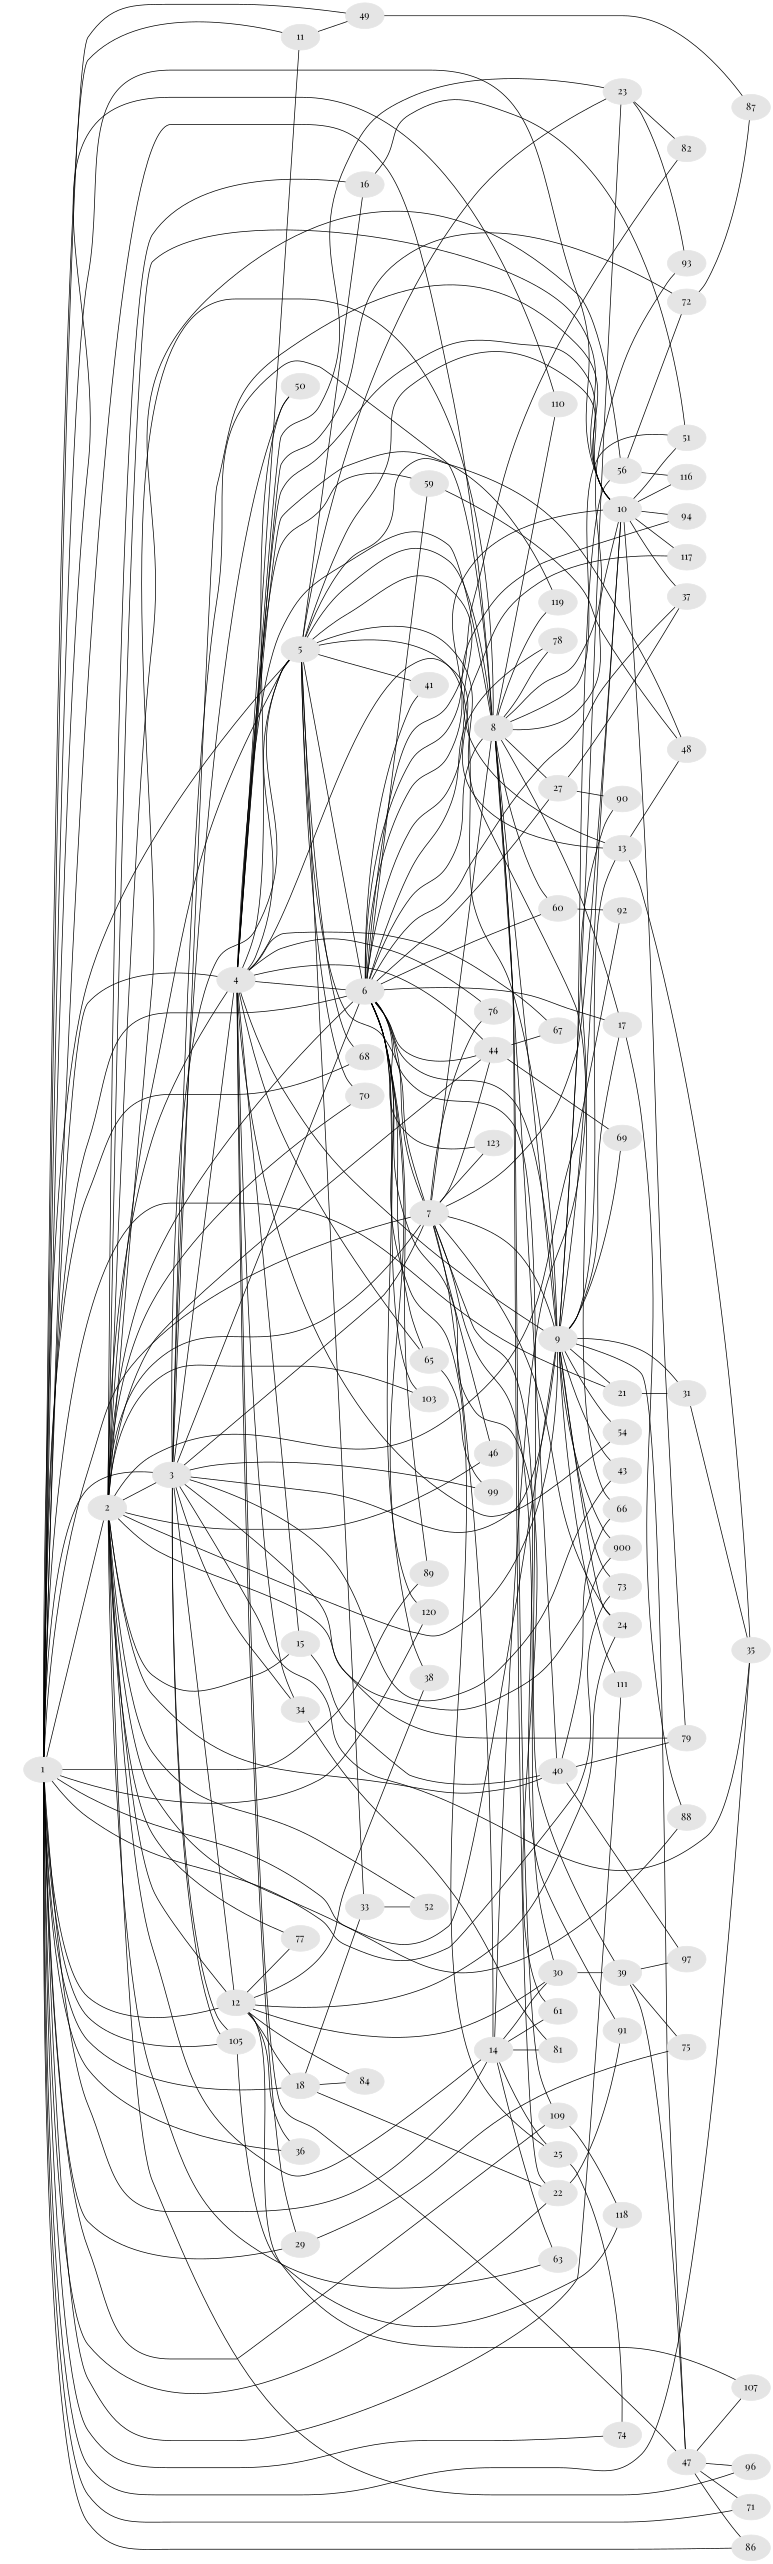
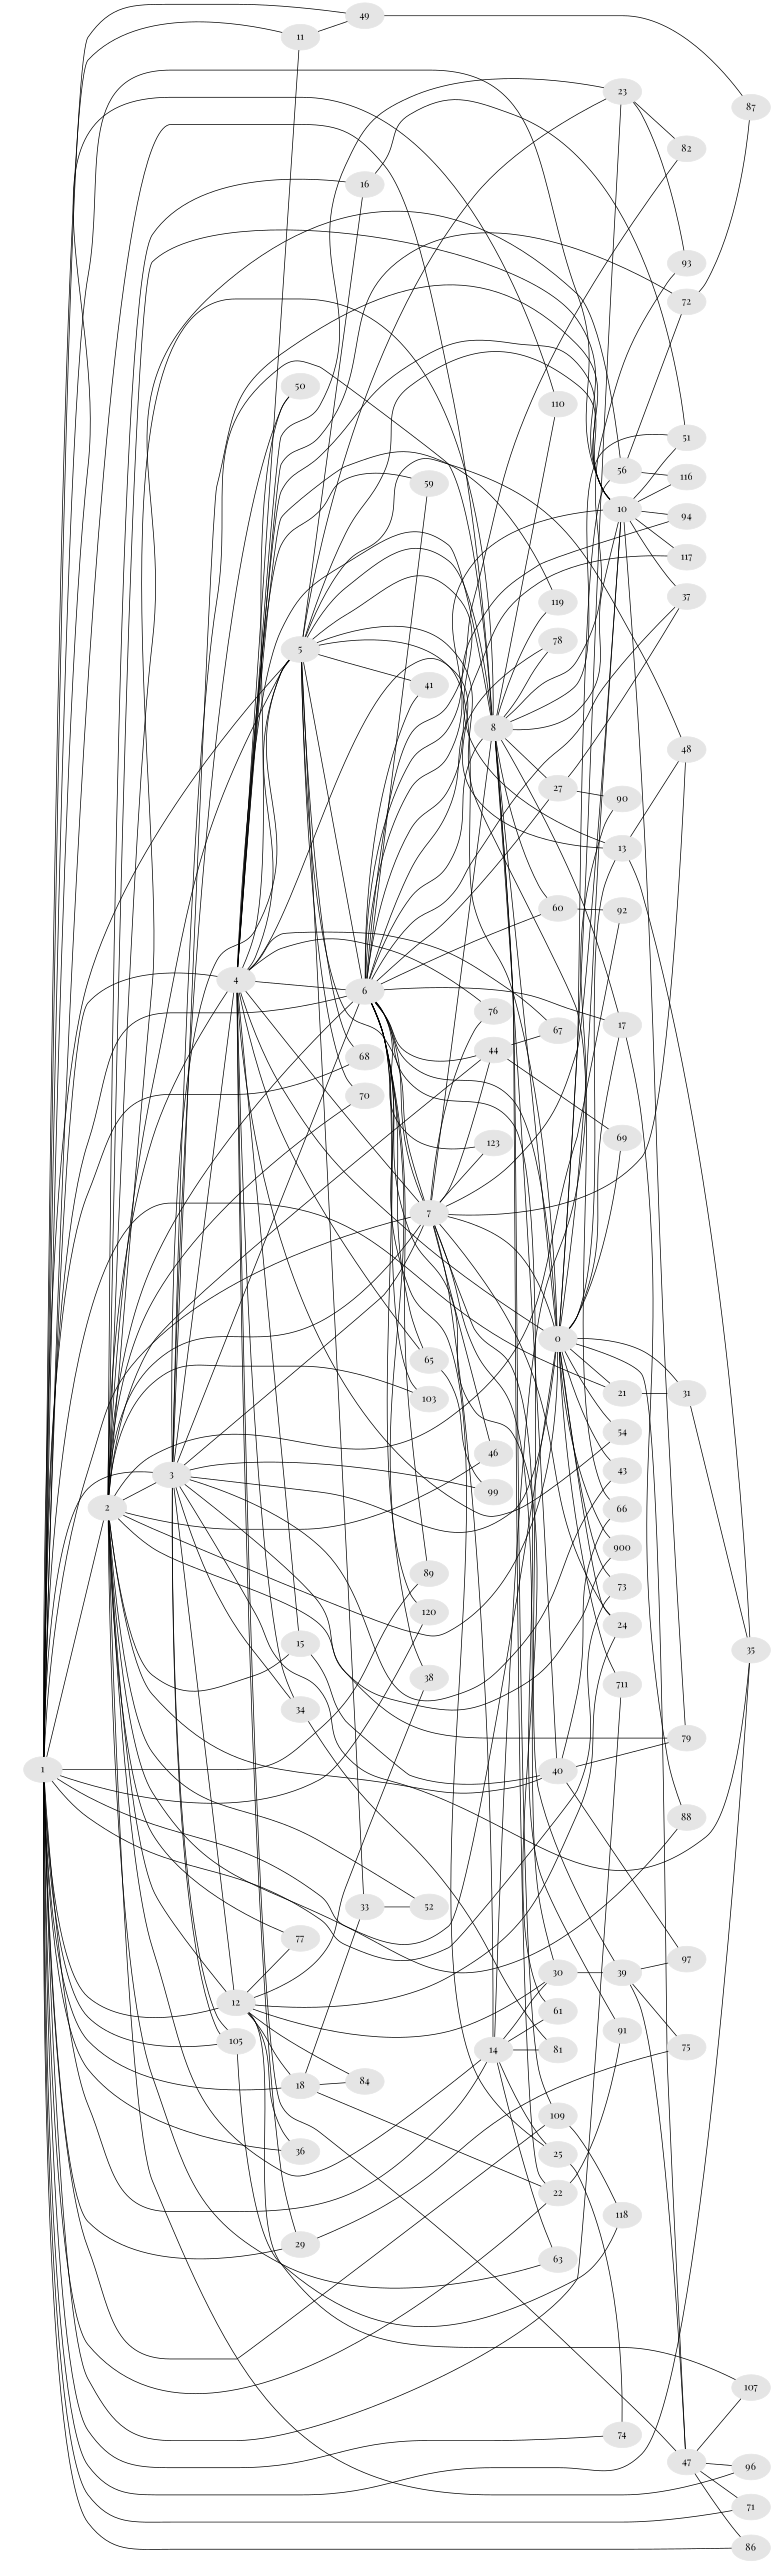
edge "59" -- "48": now "7" -- "48"
edge "4" -- "44": now "4" -- "7"
node "9": label "9" -> "0"
node "111": label "111" -> "711"
